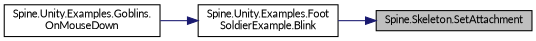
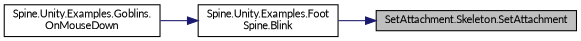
node "Spine.Unity.Examples.Foot SoldierExample.Blink": label "Spine.Unity.Examples.Foot SoldierExample.Blink" -> "Spine.Unity.Examples.Foot Spine.Blink"
node "Spine.Skeleton.SetAttachment": label "Spine.Skeleton.SetAttachment" -> "SetAttachment.Skeleton.SetAttachment"
